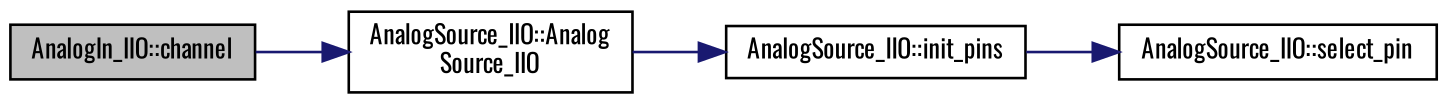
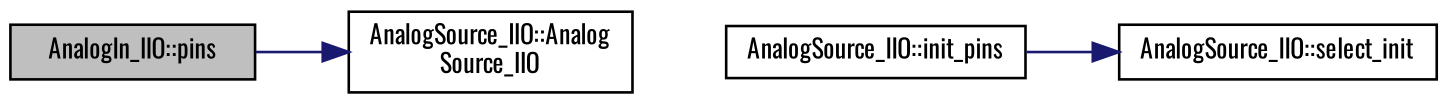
node "AnalogIn_IIO::channel": label "AnalogIn_IIO::channel" -> "AnalogIn_IIO::pins"
edge "AnalogSource_IIO::Analog Source_IIO" -> "AnalogSource_IIO::init_pins": removed
node "AnalogSource_IIO::select_pin": label "AnalogSource_IIO::select_pin" -> "AnalogSource_IIO::select_init"
